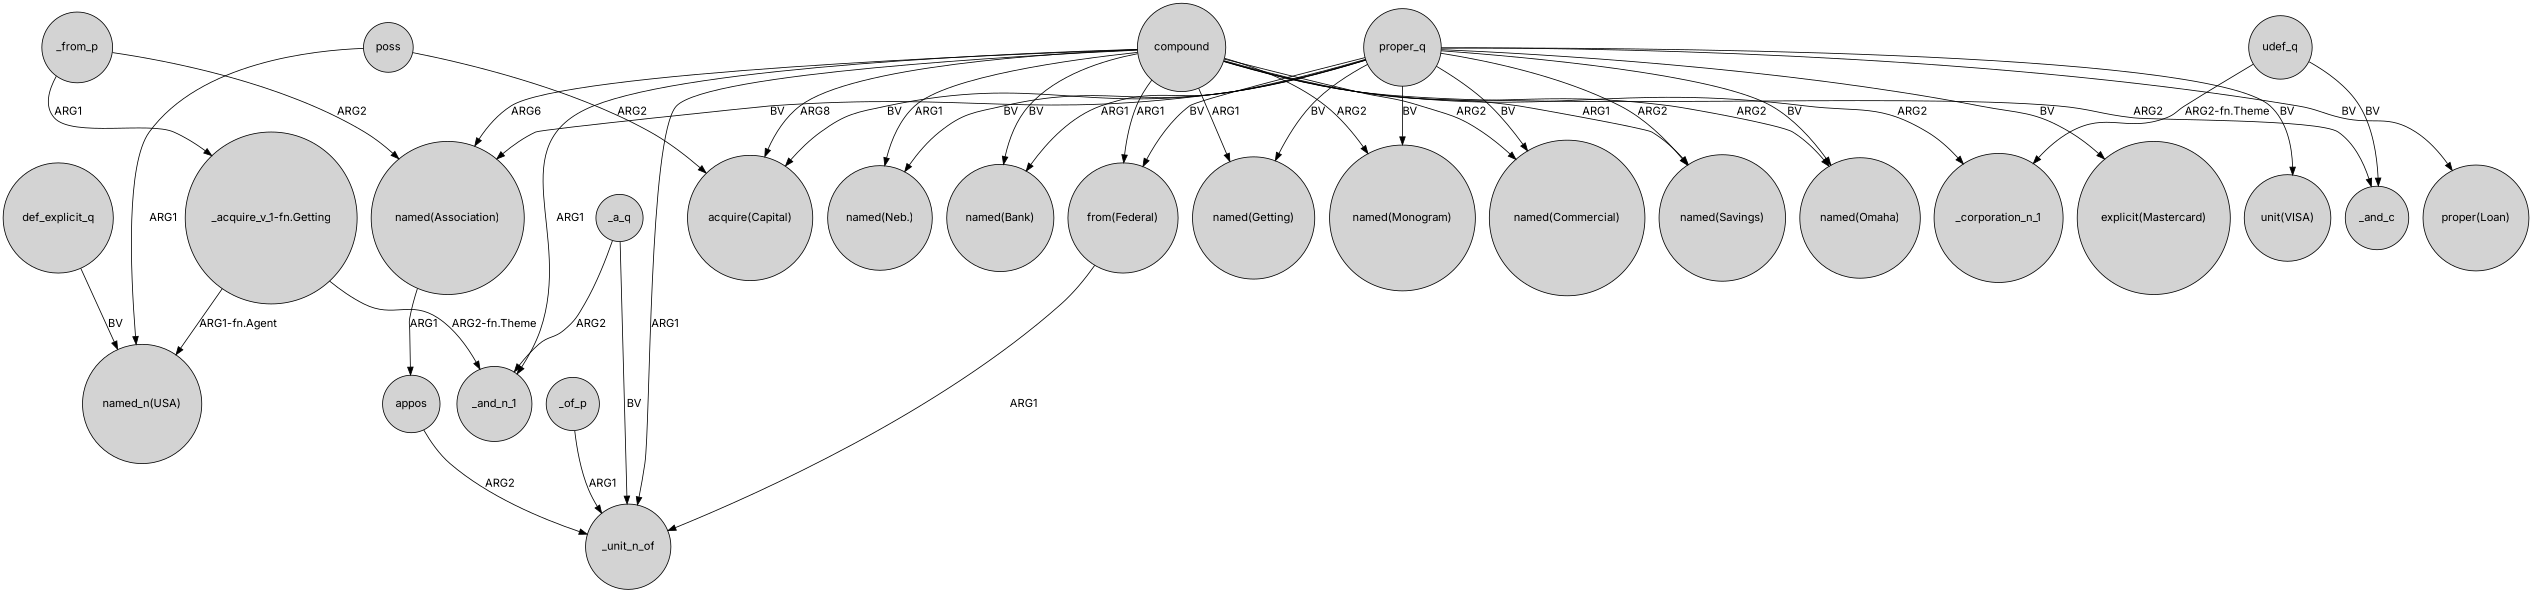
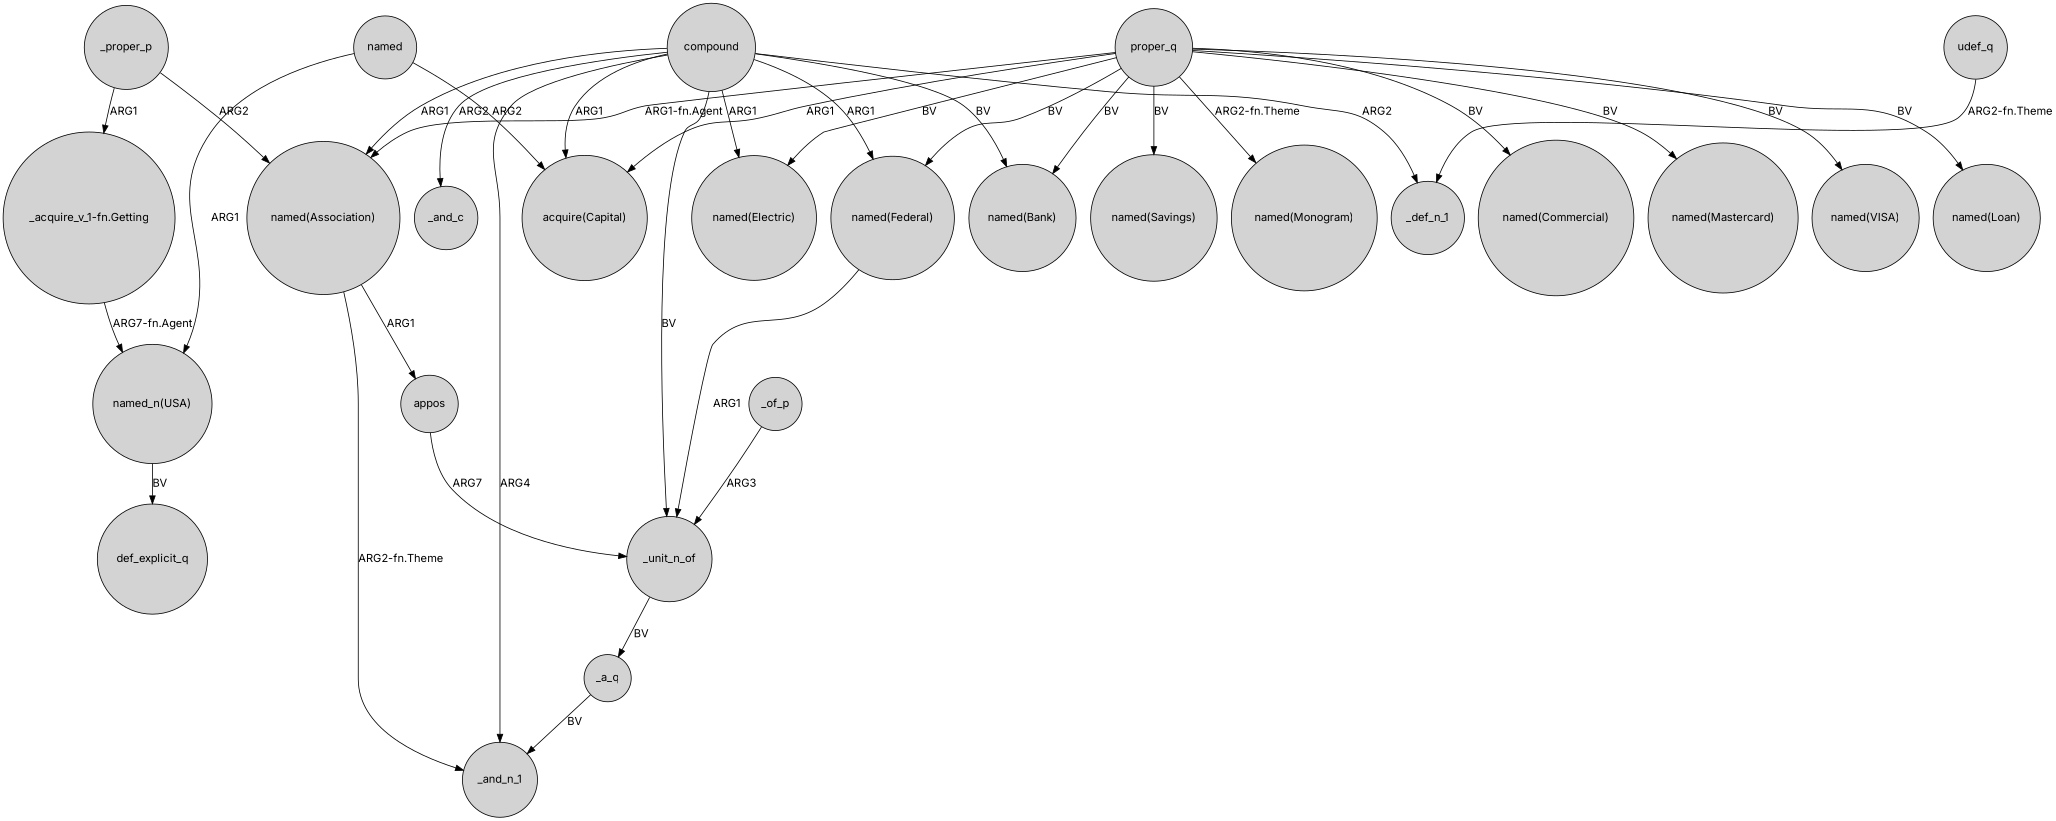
node "_from_p": label "_from_p" -> "_proper_p"
node "poss": label "poss" -> "named"
edge "compound" -> "named(Monogram)": removed, label "ARG2"
edge "compound" -> "named(Commercial)": removed, label "ARG2"
edge "compound" -> "named(Savings)": removed, label "ARG1"
edge "udef_q" -> "_and_c": removed, label "BV"
edge "compound" -> "named(Association)": label "ARG6" -> "ARG1"
edge "proper_q" -> "named(Association)": label "BV" -> "ARG1-fn.Agent"
edge "compound" -> "acquire(Capital)": label "ARG8" -> "ARG1"
edge "proper_q" -> "acquire(Capital)": label "BV" -> "ARG1"
edge "proper_q" -> "named(Bank)": label "ARG1" -> "BV"
edge "proper_q" -> "named(Monogram)": label "BV" -> "ARG2-fn.Theme"
edge "proper_q" -> "named(Savings)": label "ARG2" -> "BV"
edge "compound" -> "_and_n_1": label "ARG1" -> "ARG4"
node "named(Neb.)": removed
node "from(Federal)": label "from(Federal)" -> "named(Federal)"
node "named(Getting)": label "named(Getting)" -> "named(Electric)"
node "named(Omaha)": removed
node "_corporation_n_1": label "_corporation_n_1" -> "_def_n_1"
node "explicit(Mastercard)": label "explicit(Mastercard)" -> "named(Mastercard)"
node "unit(VISA)": label "unit(VISA)" -> "named(VISA)"
node "proper(Loan)": label "proper(Loan)" -> "named(Loan)"
edge "def_explicit_q" -> "named_n(USA)": reversed
edge "_acquire_v_1-fn.Getting" -> "_and_n_1": now "named(Association)" -> "_and_n_1"
edge "_acquire_v_1-fn.Getting" -> "named_n(USA)": label "ARG1-fn.Agent" -> "ARG7-fn.Agent"
edge "_a_q" -> "_and_n_1": label "ARG2" -> "BV"
edge "compound" -> "_unit_n_of": label "ARG1" -> "BV"
edge "_a_q" -> "_unit_n_of": reversed
edge "appos" -> "_unit_n_of": label "ARG2" -> "ARG7"
edge "_of_p" -> "_unit_n_of": label "ARG1" -> "ARG3"
